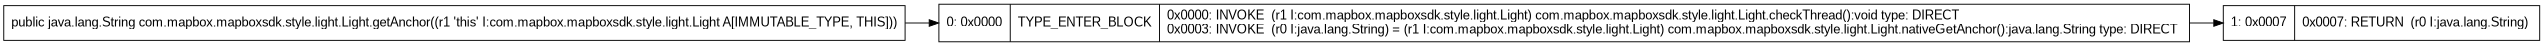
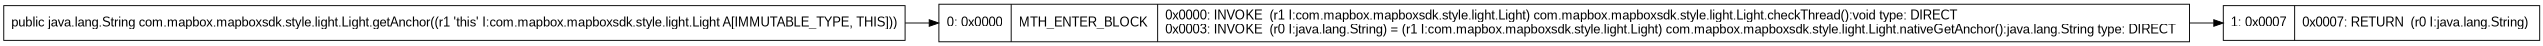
node "0: 0x0000": text "TYPE_ENTER_BLOCK" -> "MTH_ENTER_BLOCK"
